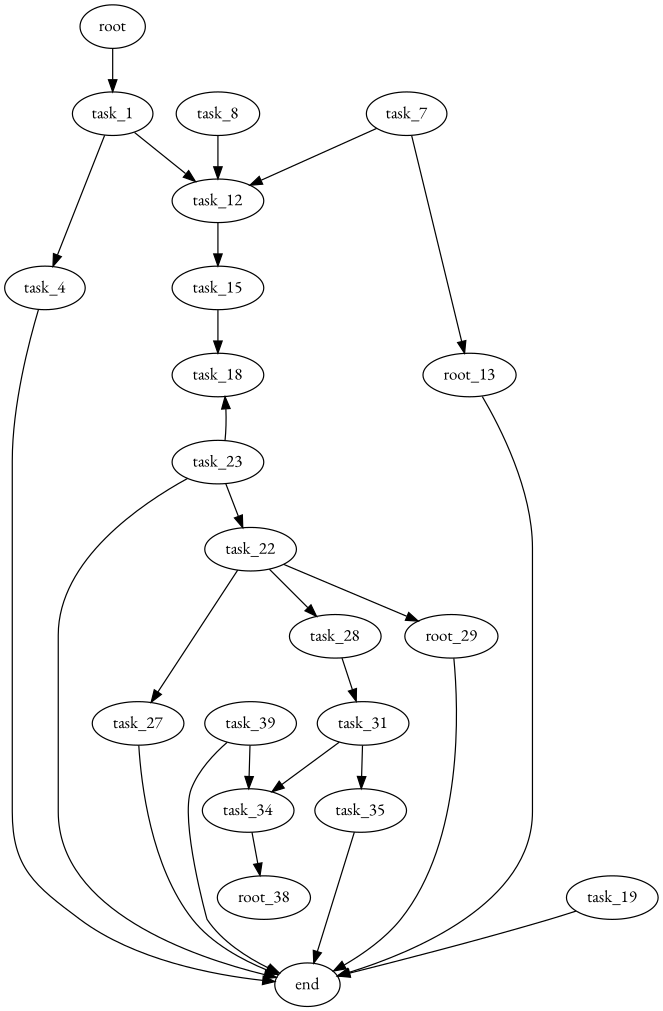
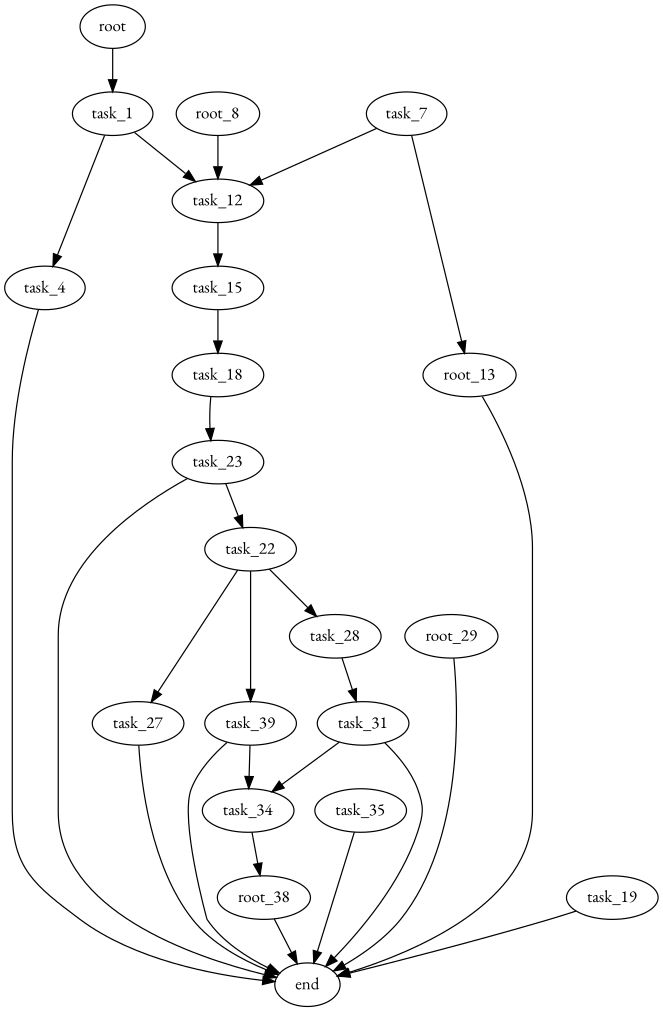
node "task_8": label "task_8" -> "root_8"
edge "task_23" -> "task_18": reversed
edge "task_22" -> "root_29": now "task_22" -> "task_39"
edge "task_31" -> "task_35": now "task_31" -> "end"
edge "root_38" -> "end": added
